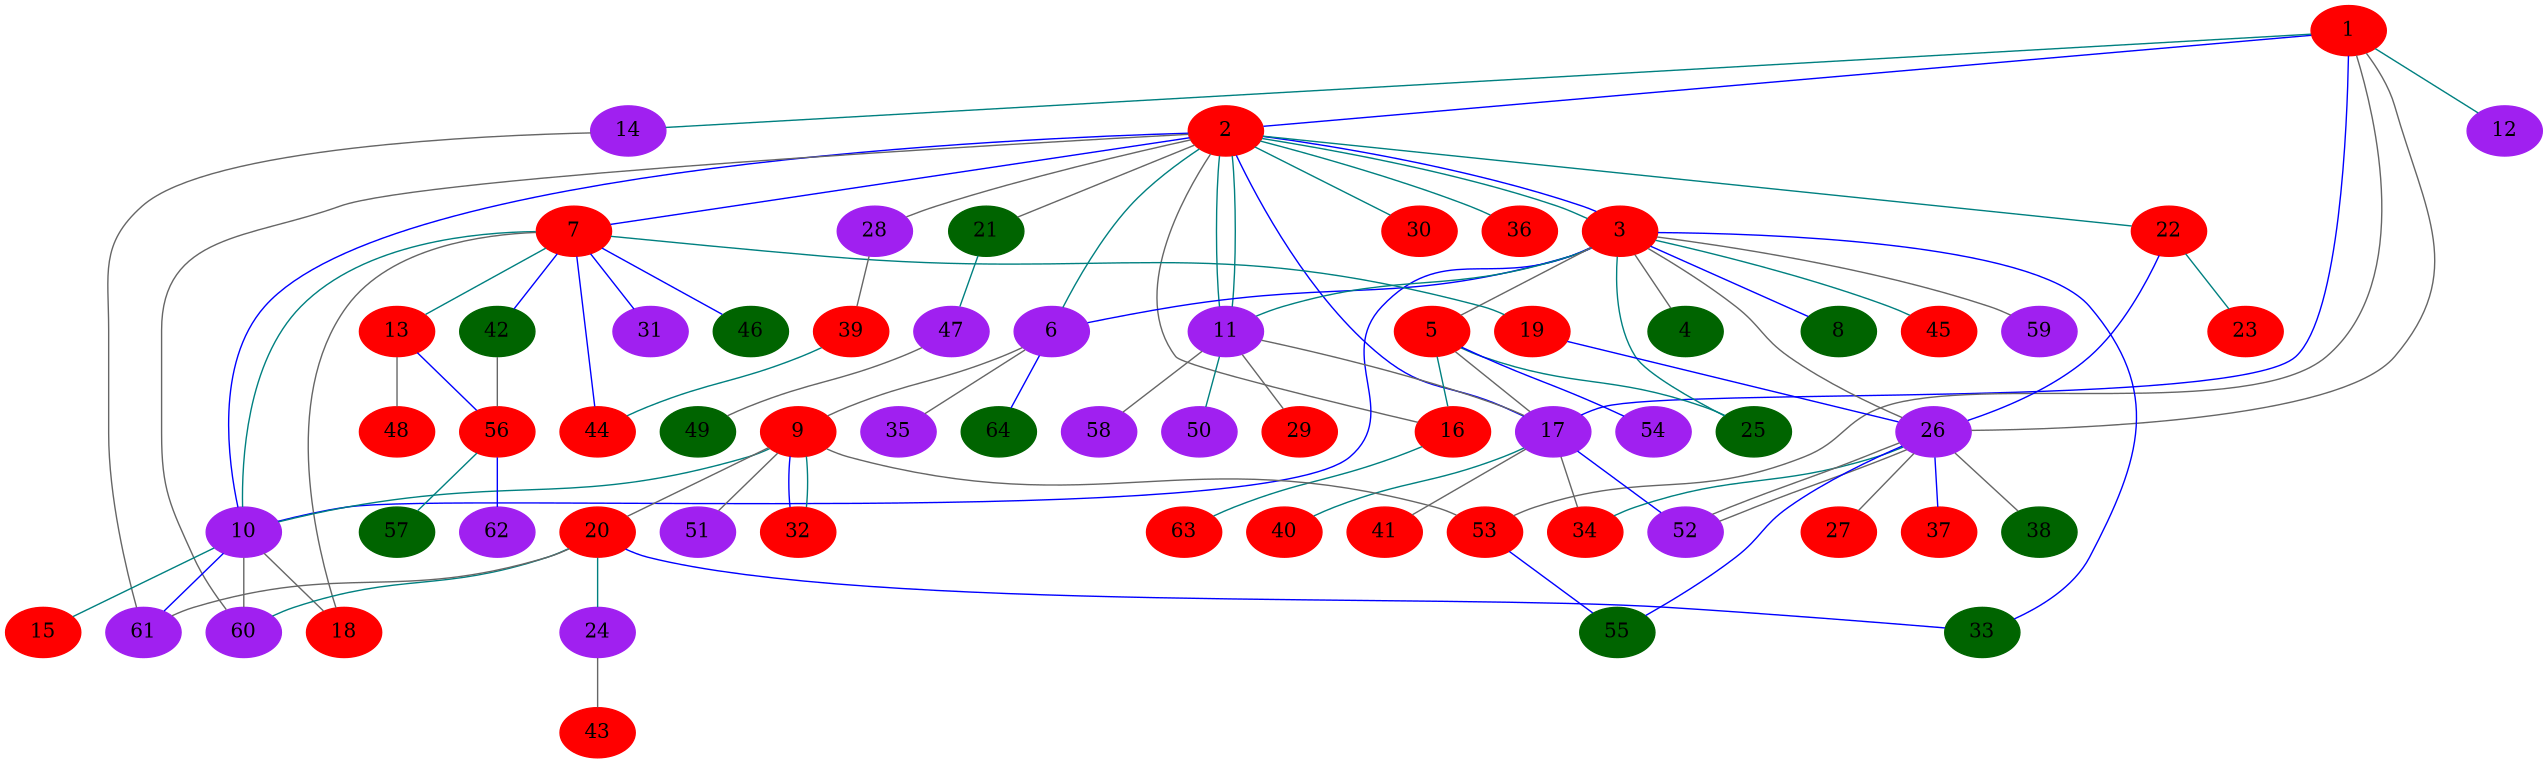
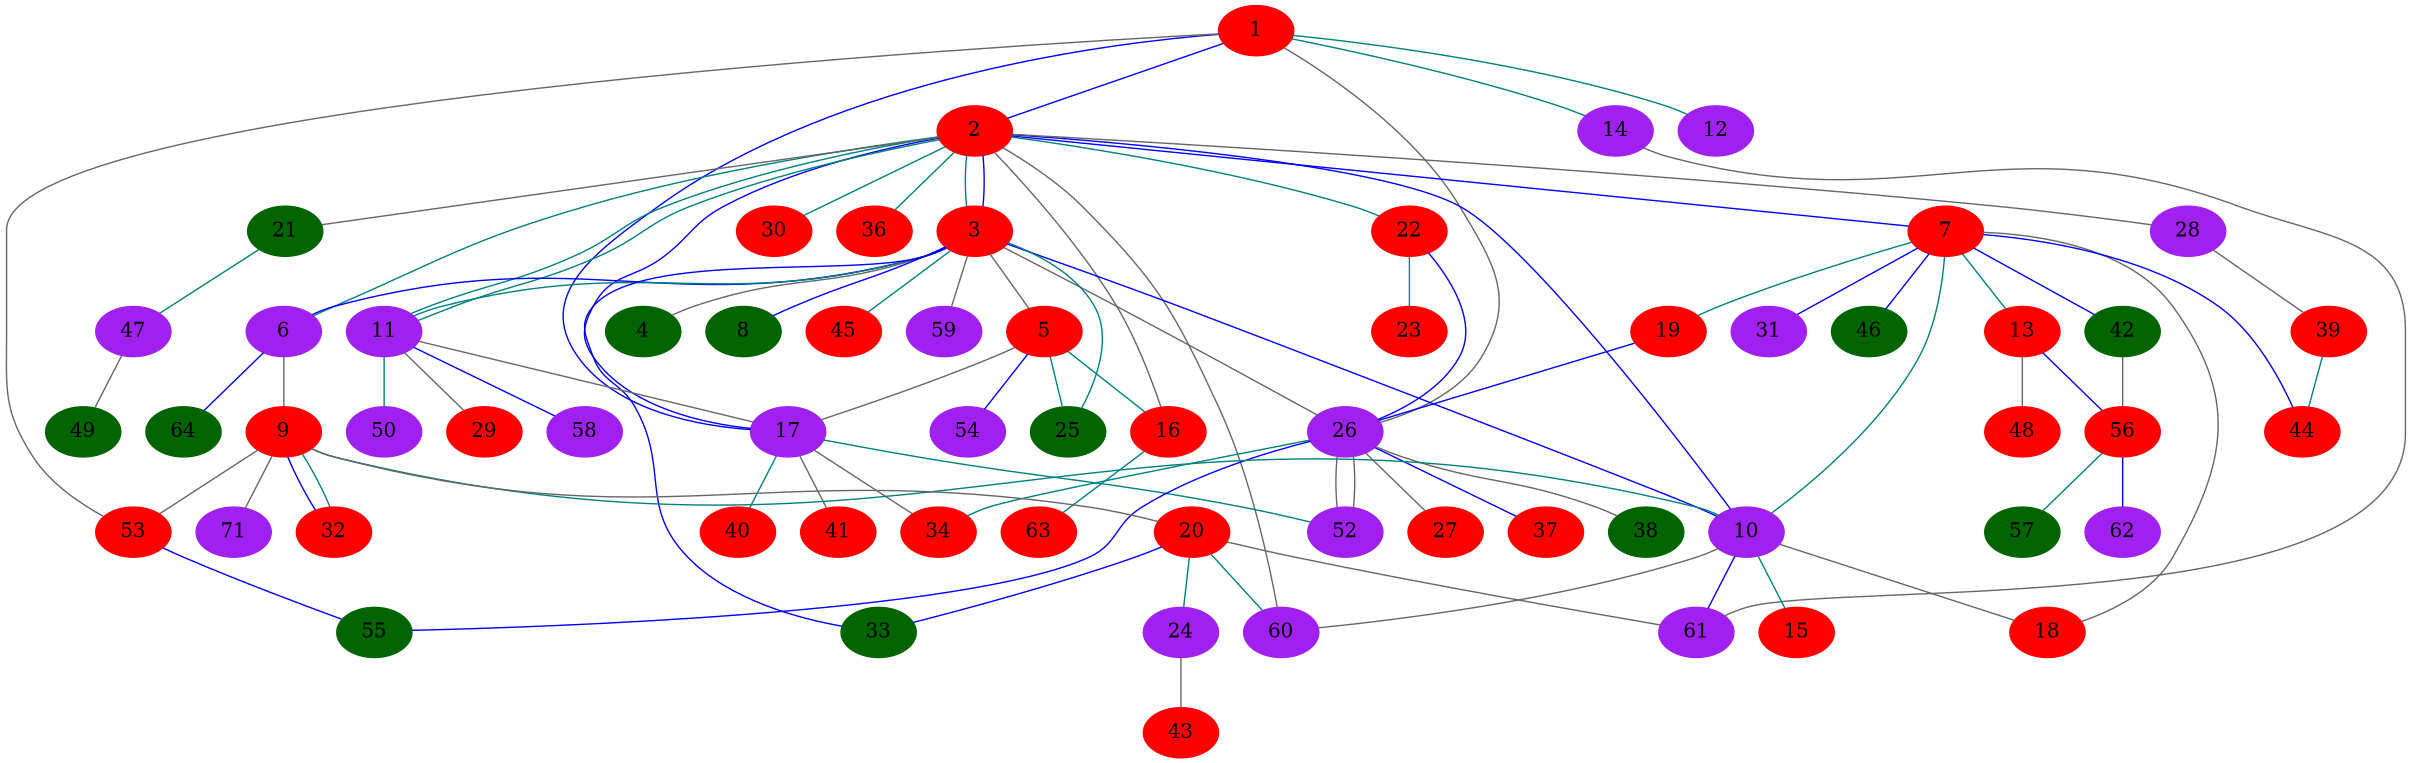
edge "11" -- "58": color gray40 -> blue
node "35": removed
edge "17" -- "52": color blue -> teal
node "51": label "51" -> "71"
